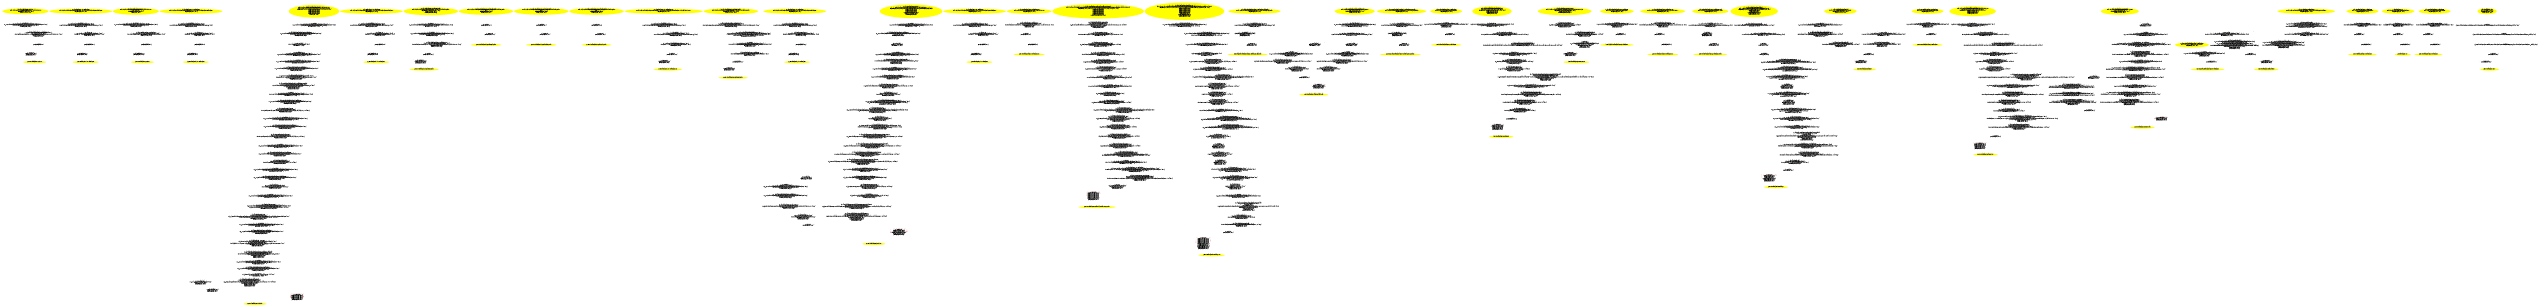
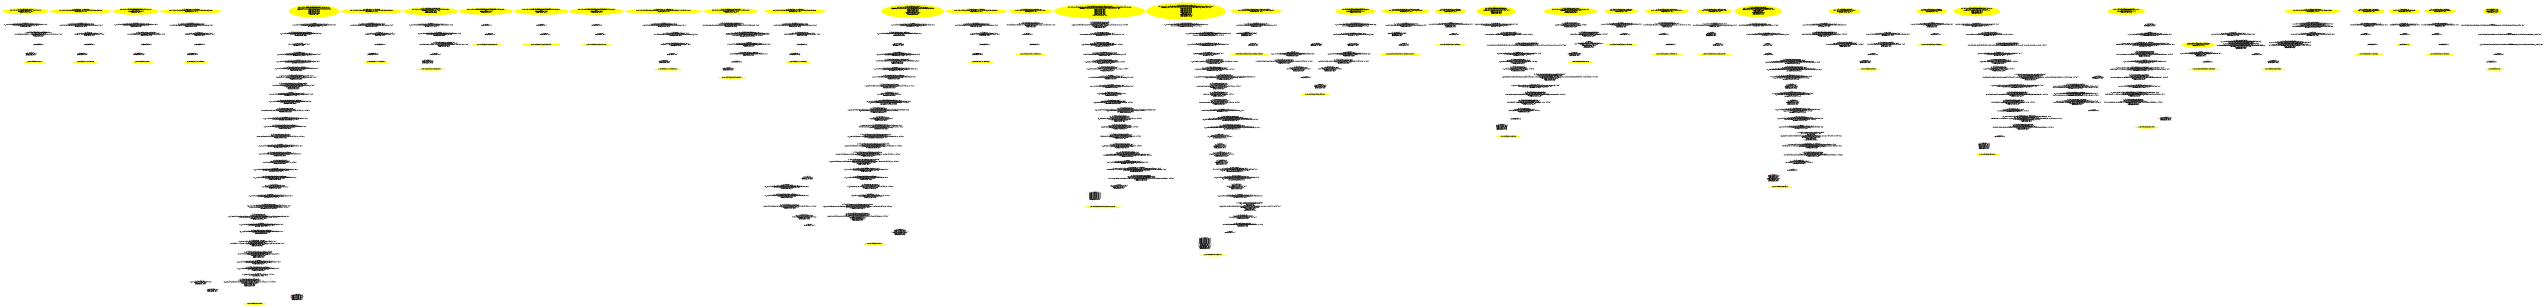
node "283: Exit void DetailsFragment$2.onAnimationCancel(Animator)": shape ellipse -> invhouse
node "9:  exceptions sink APPLY_ABSTRACTION; [line 48]": removed
